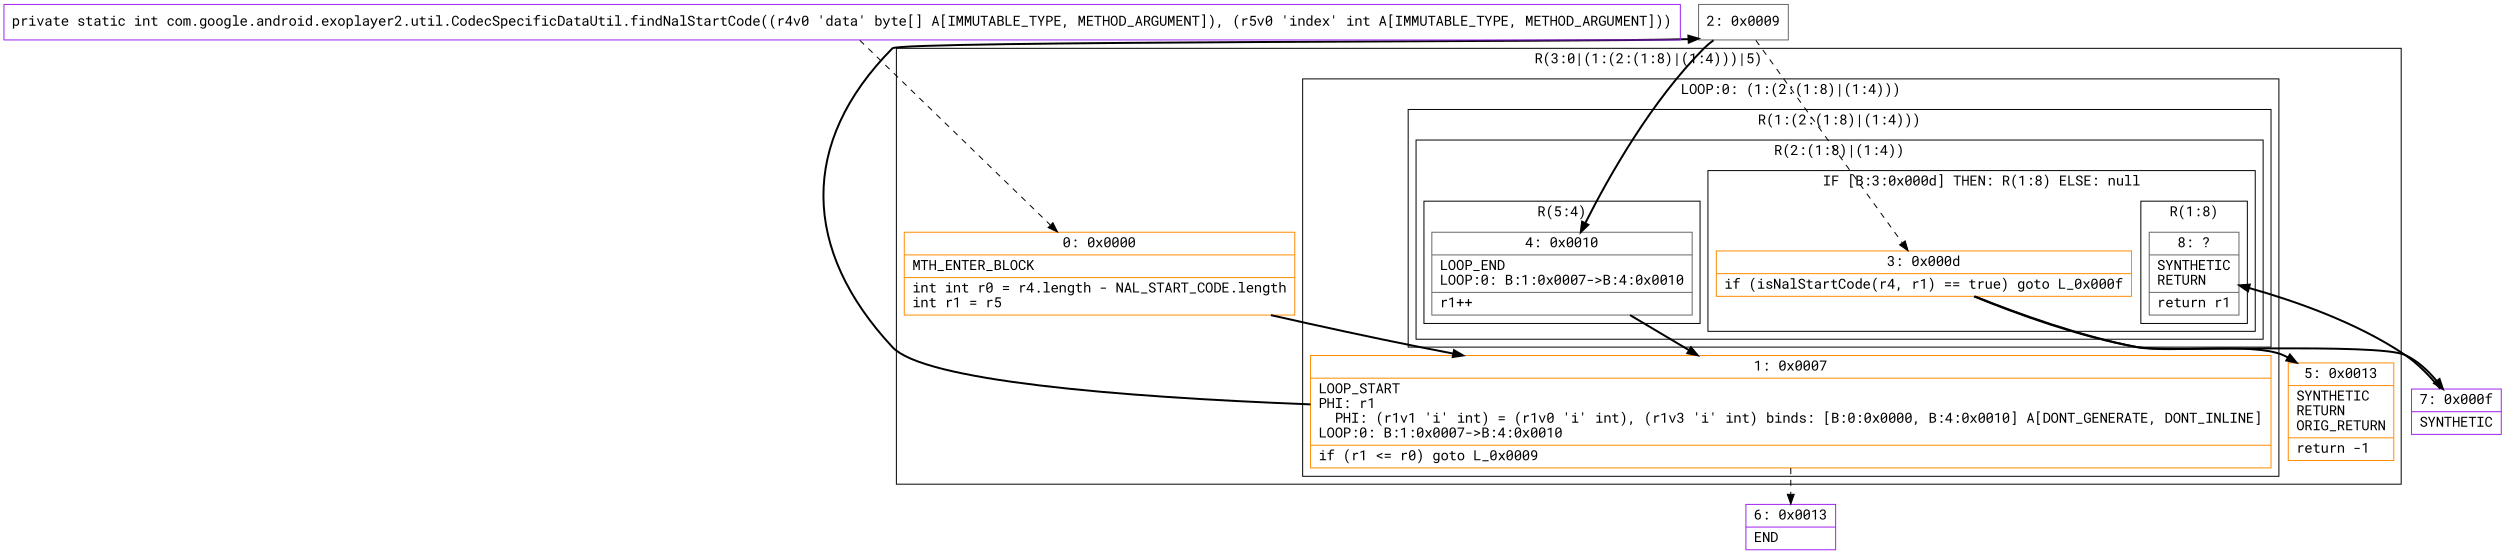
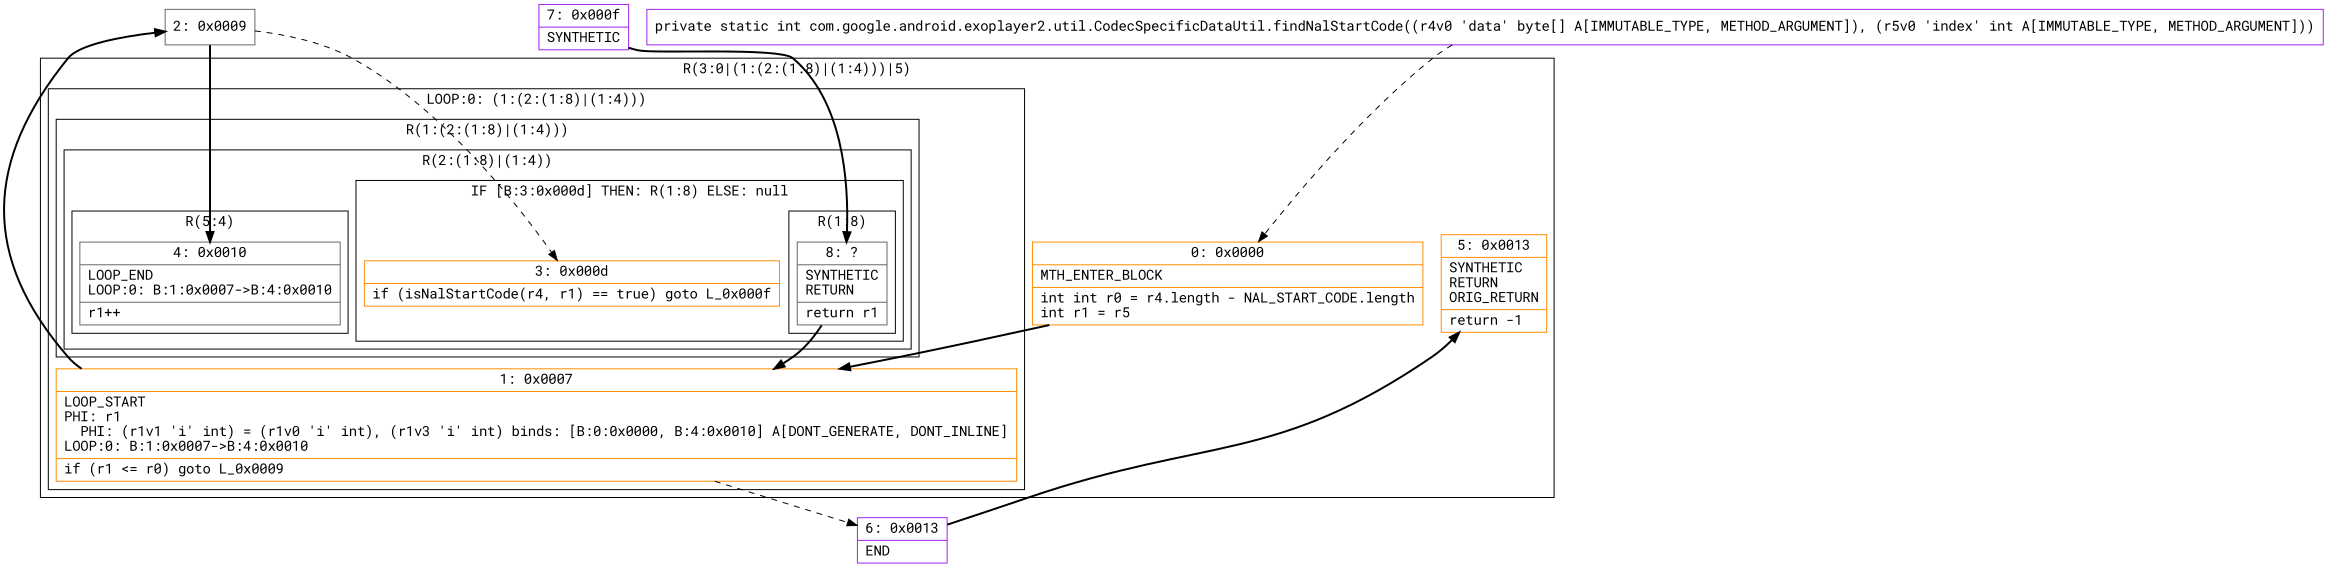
edge "4: 0x0010" -> "1: 0x0007": now "8: ?" -> "1: 0x0007"
edge "3: 0x000d" -> "5: 0x0013": now "6: 0x0013" -> "5: 0x0013"
edge "3: 0x000d" -> "7: 0x000f": removed
